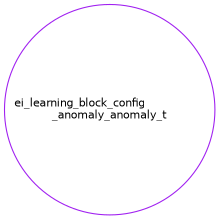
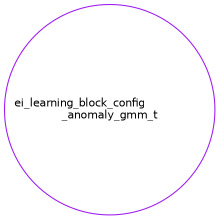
node "ei_learning_block_config _anomaly_anomaly_t": label "ei_learning_block_config _anomaly_anomaly_t" -> "ei_learning_block_config _anomaly_gmm_t"
